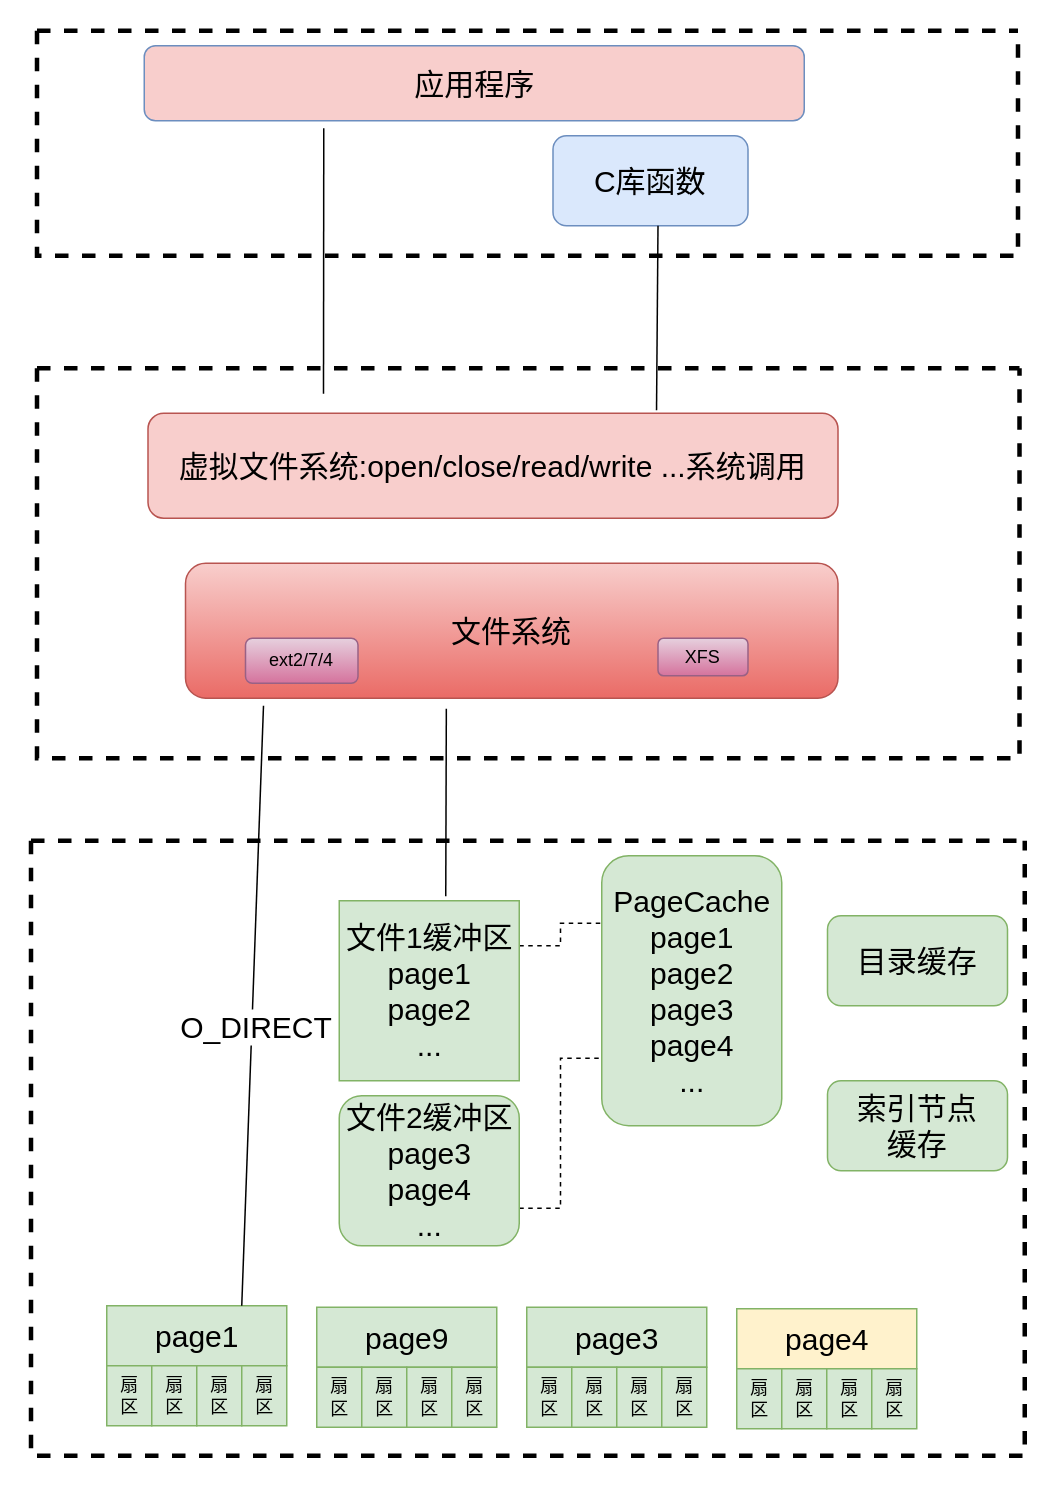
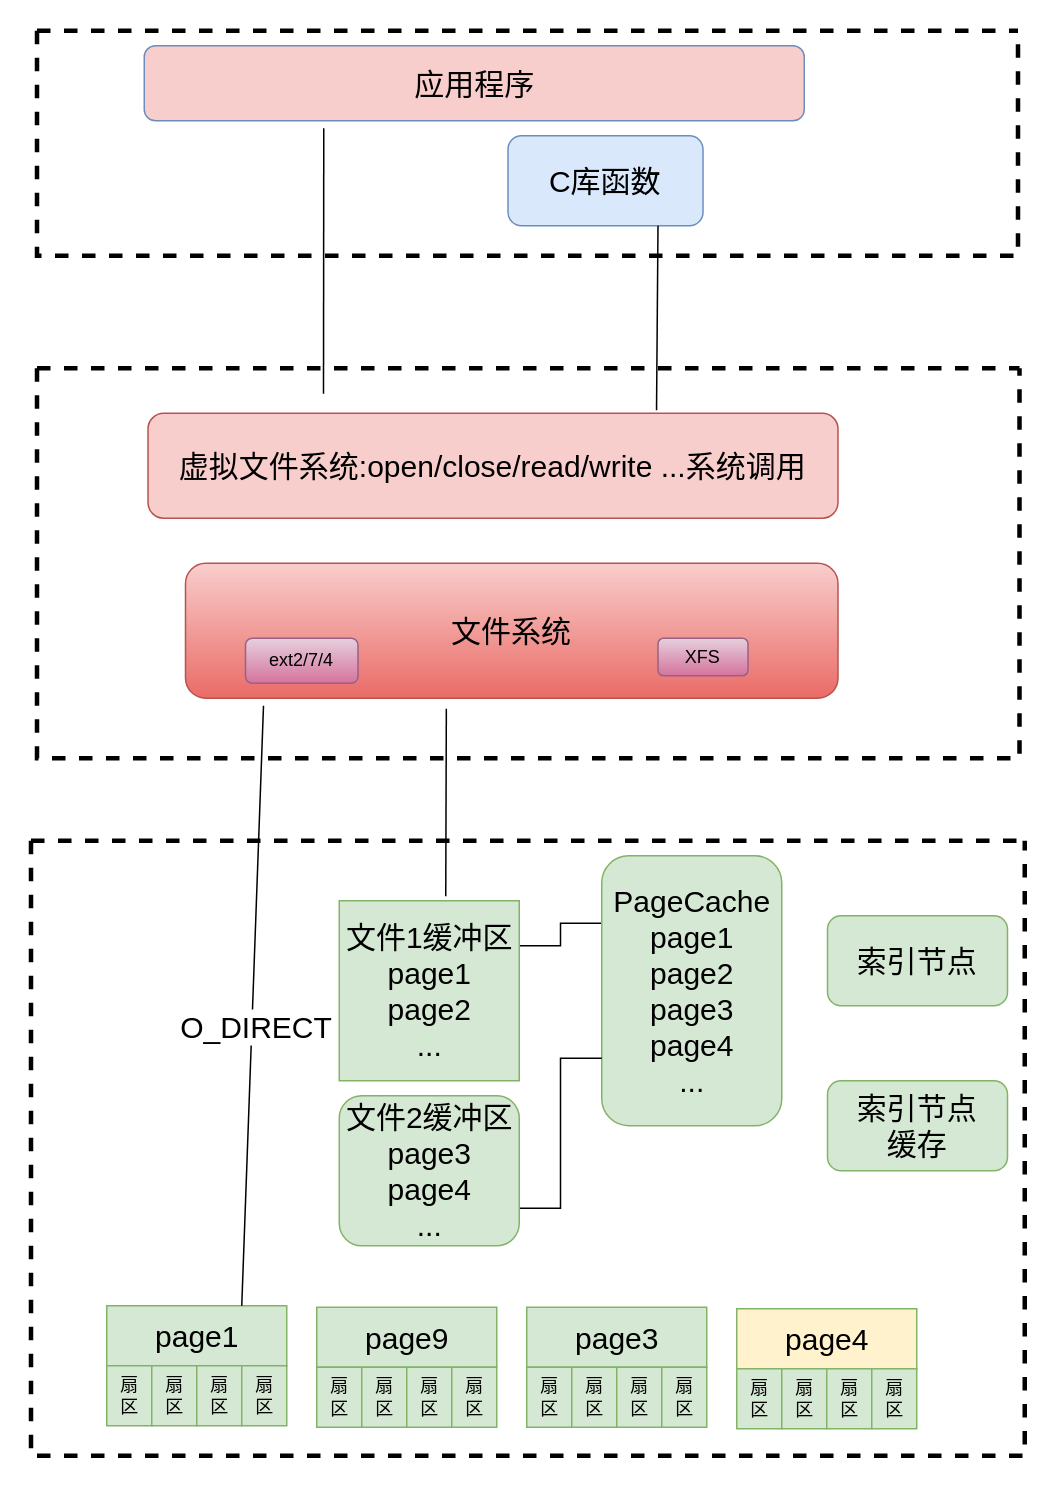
node "C库函数": moved (650, 181) -> (605, 181)
edge "文件1缓冲区 page1 page2 ..." -- "PageCache page1 page2 page3 page4 ...": style dashed -> solid
node "目录缓存": label "目录缓存" -> "索引节点"
edge "PageCache page1 page2 page3 page4 ..." -- "文件2缓冲区 page3 page4 ...": style dashed -> solid
